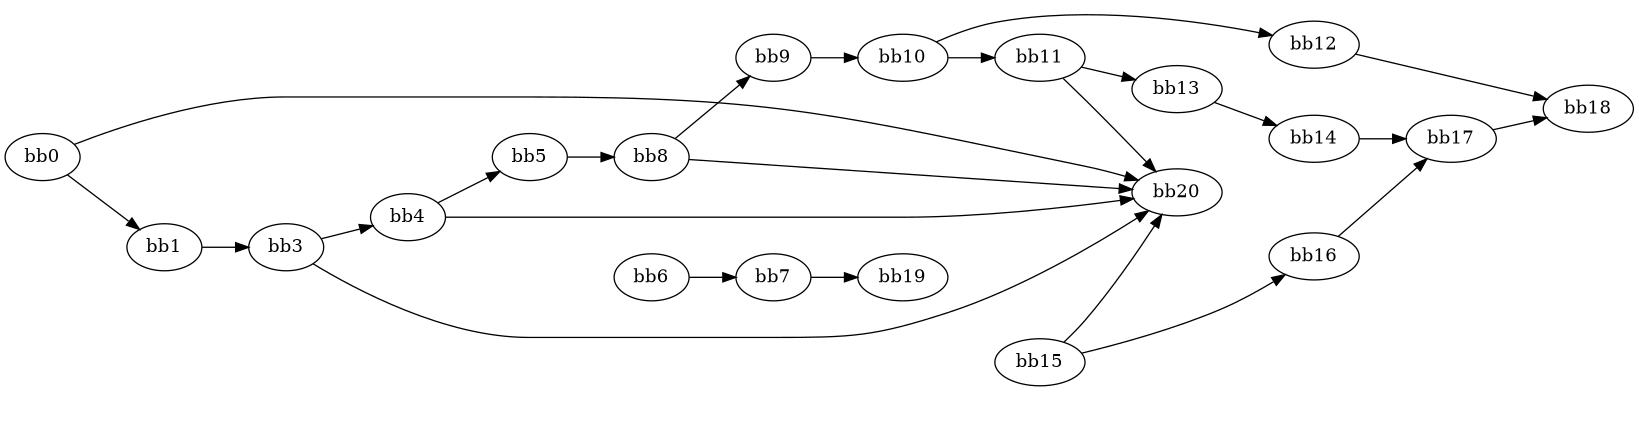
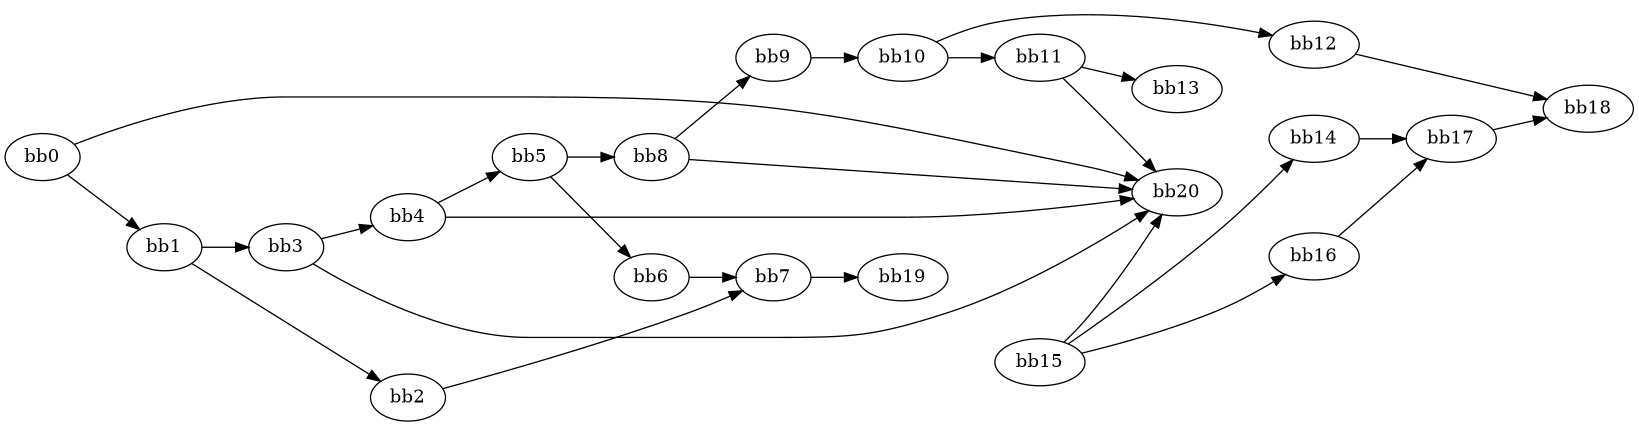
edge "bb13" -> "bb14": now "bb15" -> "bb14"
edge "bb5" -> "bb6": added
node "bb2": added
